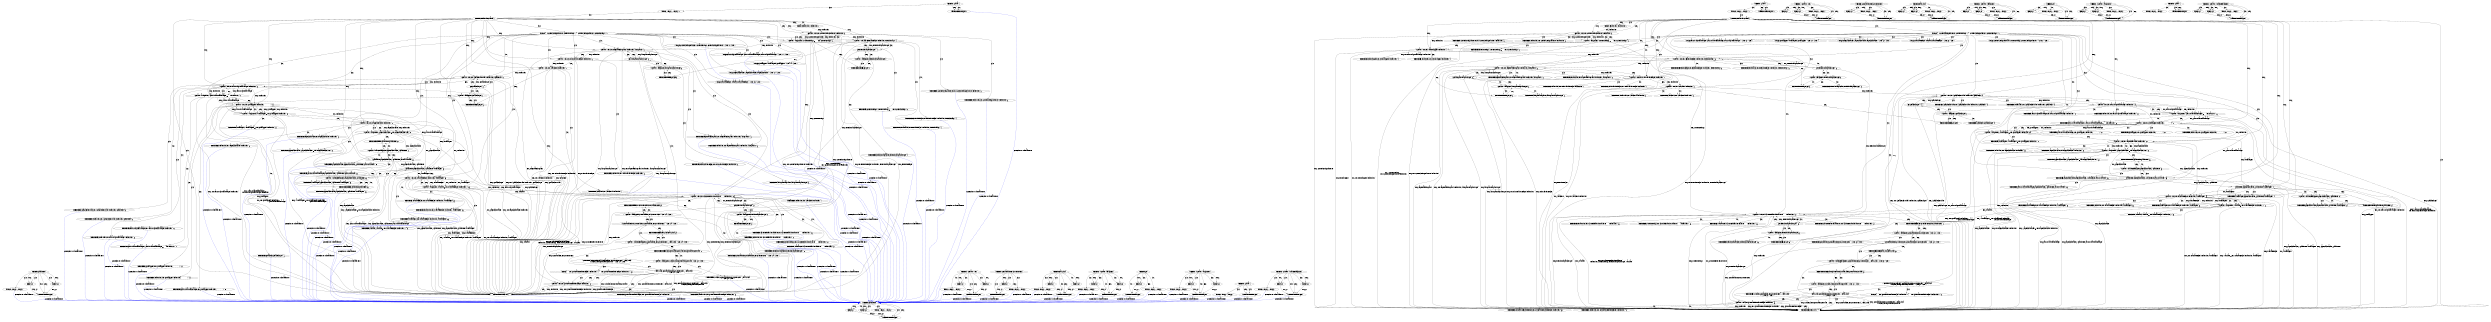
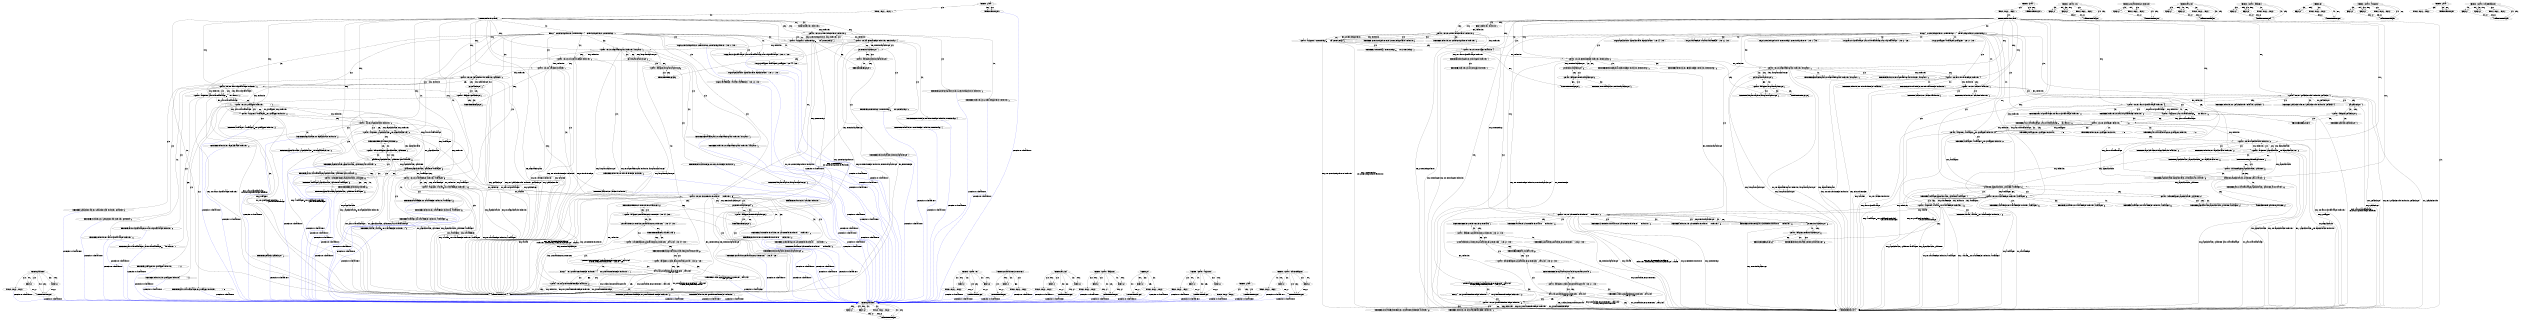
edge "(<operator>.new,new DevToolsAgent(render_view))" -> "(IDENTIFIER,render_view,new DevToolsAgent(render_view))": now "(IDENTIFIER,DevToolsAgent,new DevToolsAgent(render_view))" -> "(IDENTIFIER,render_view,new DevToolsAgent(render_view))"
